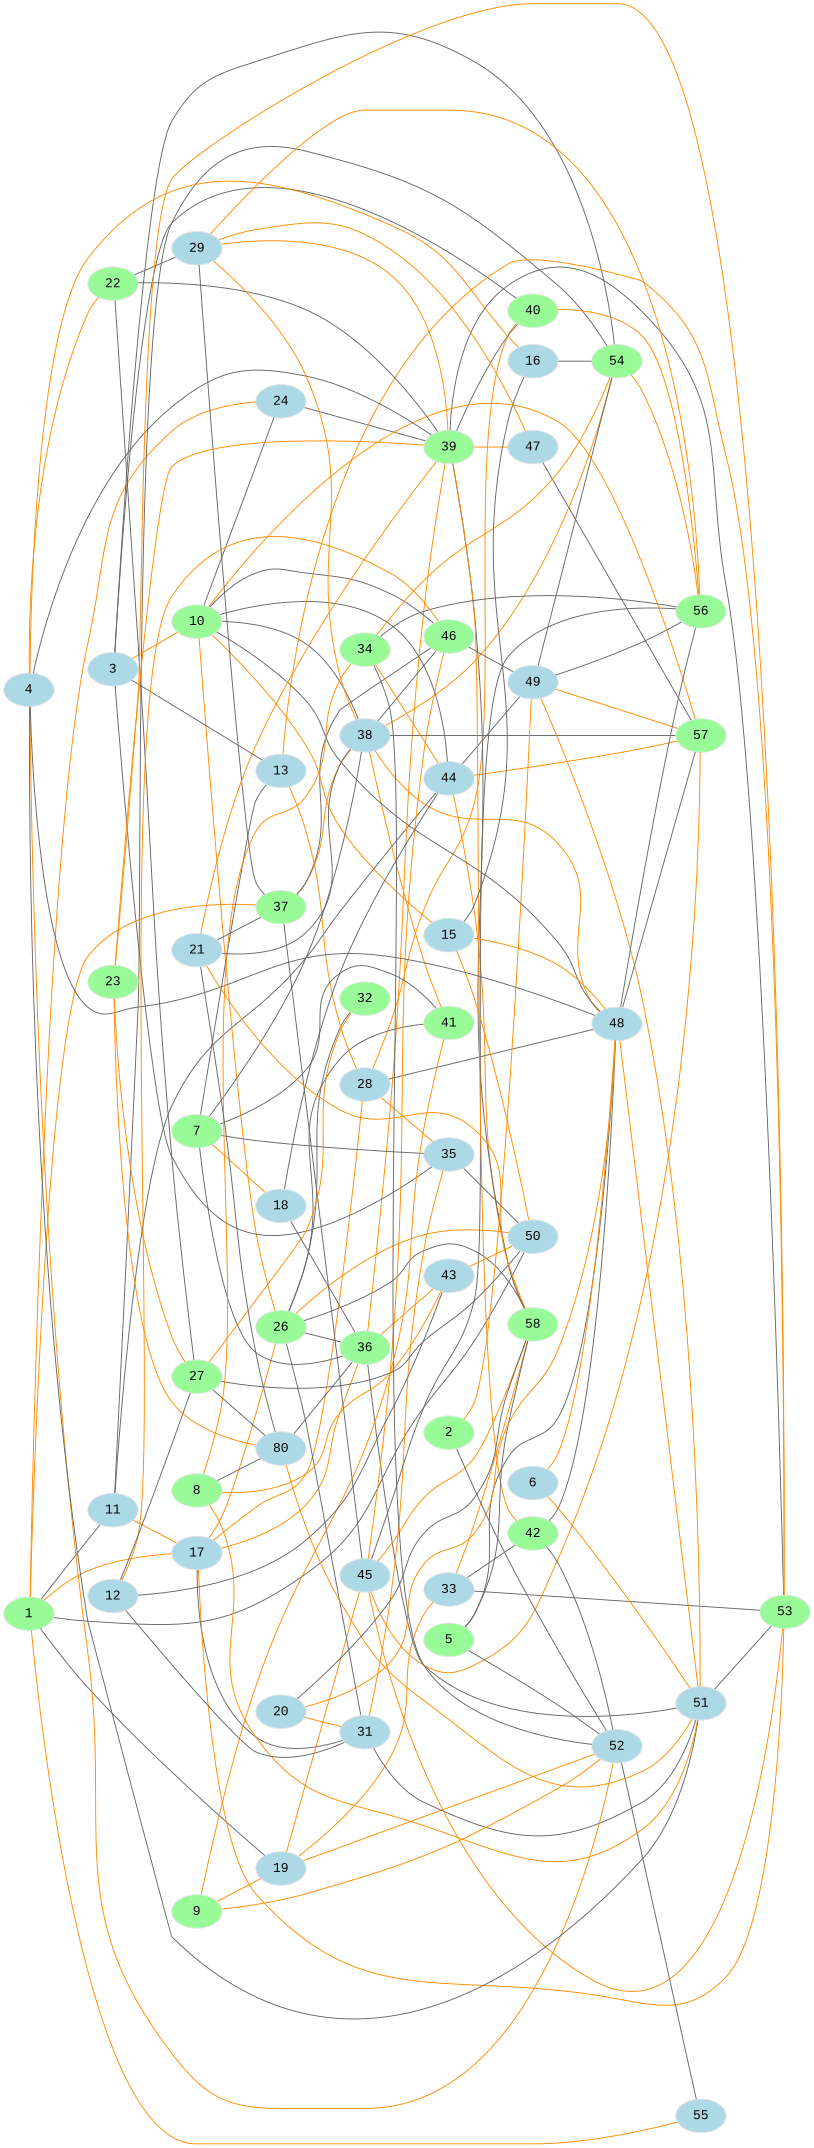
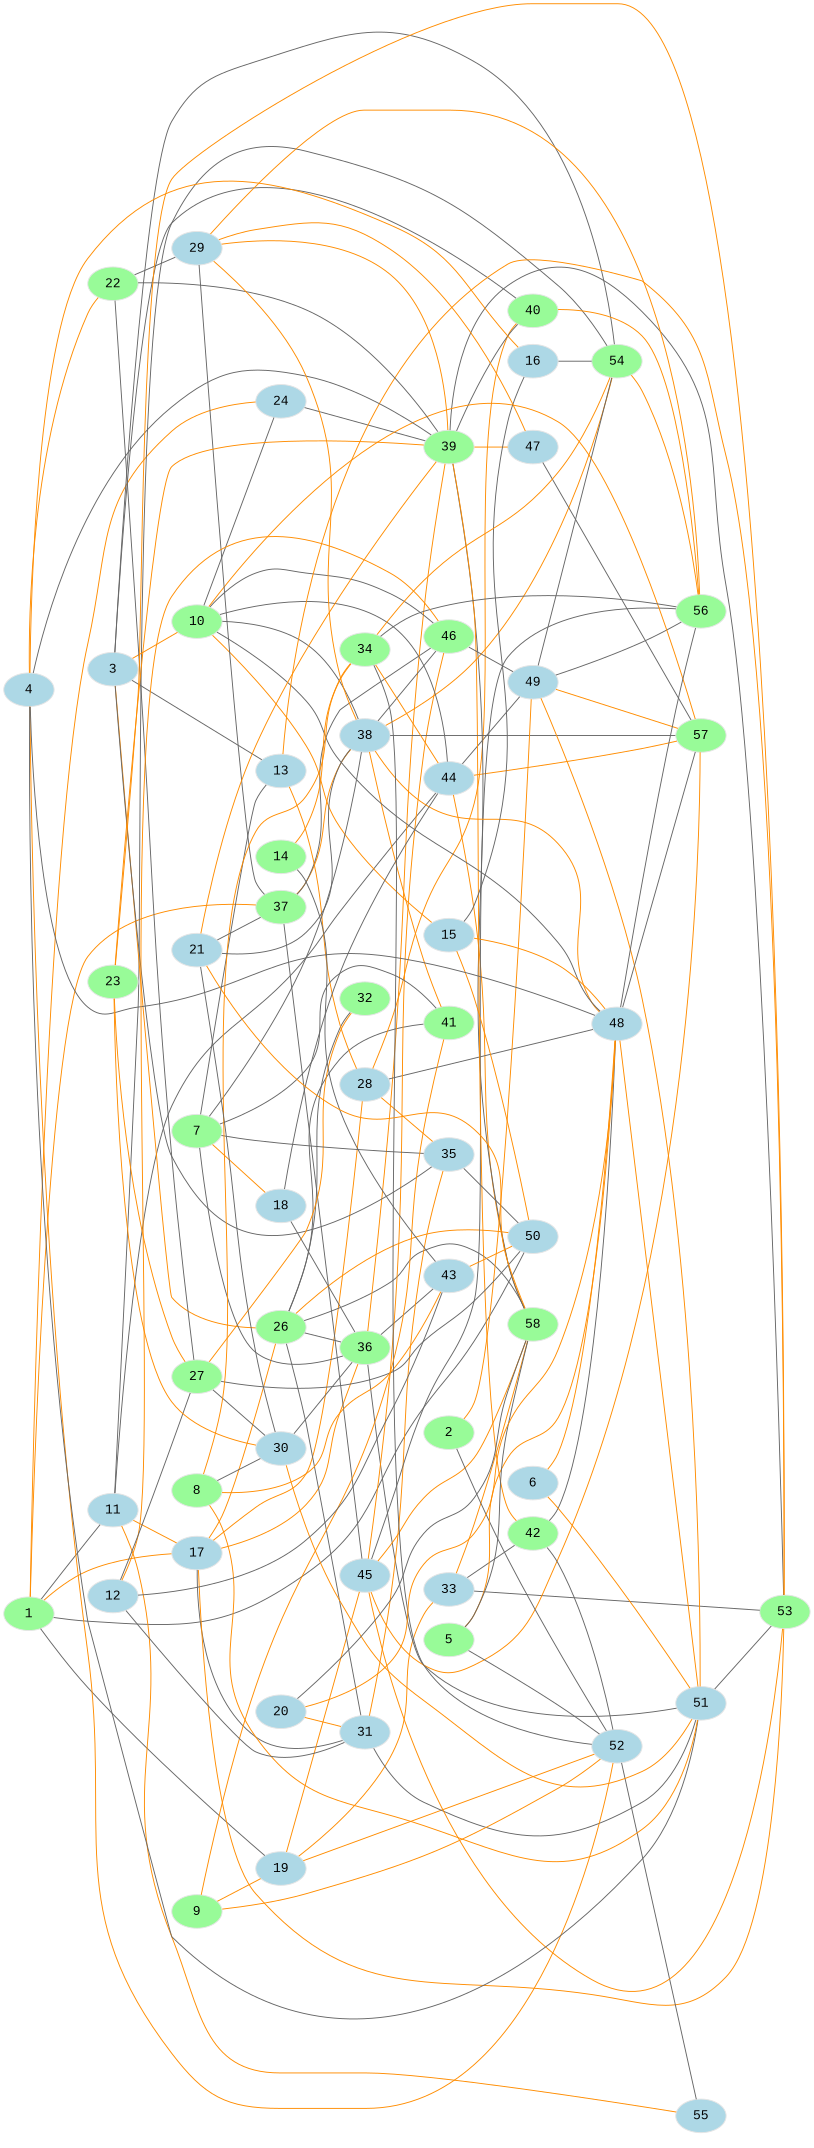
node "14": added
edge "10" -- "26": now "3" -- "26"
edge "43" -- "36": color darkorange -> gray40
edge "48" -- "5": color gray40 -> darkorange
node "80": label "80" -> "30"
edge "1" -- "55": now "11" -- "55"
